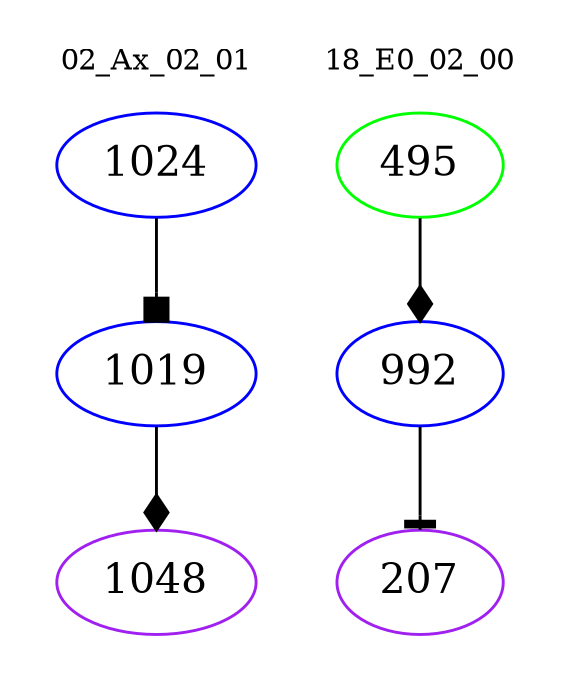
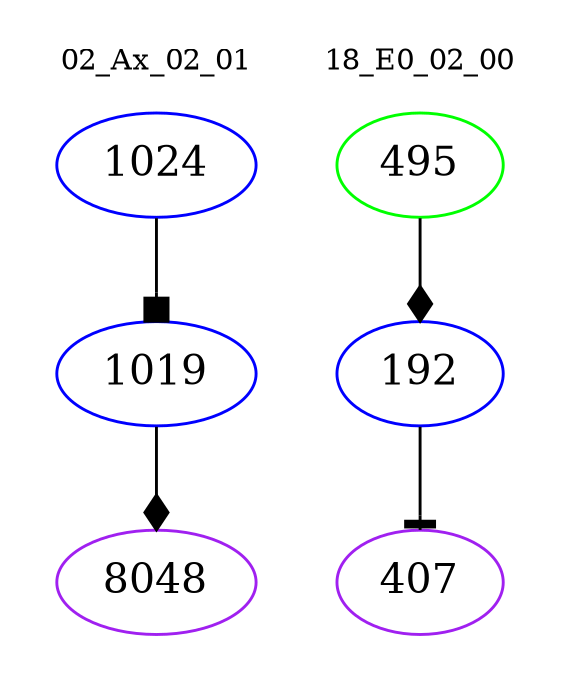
node "992": label "992" -> "192"
node "1048": label "1048" -> "8048"
node "207": label "207" -> "407"
